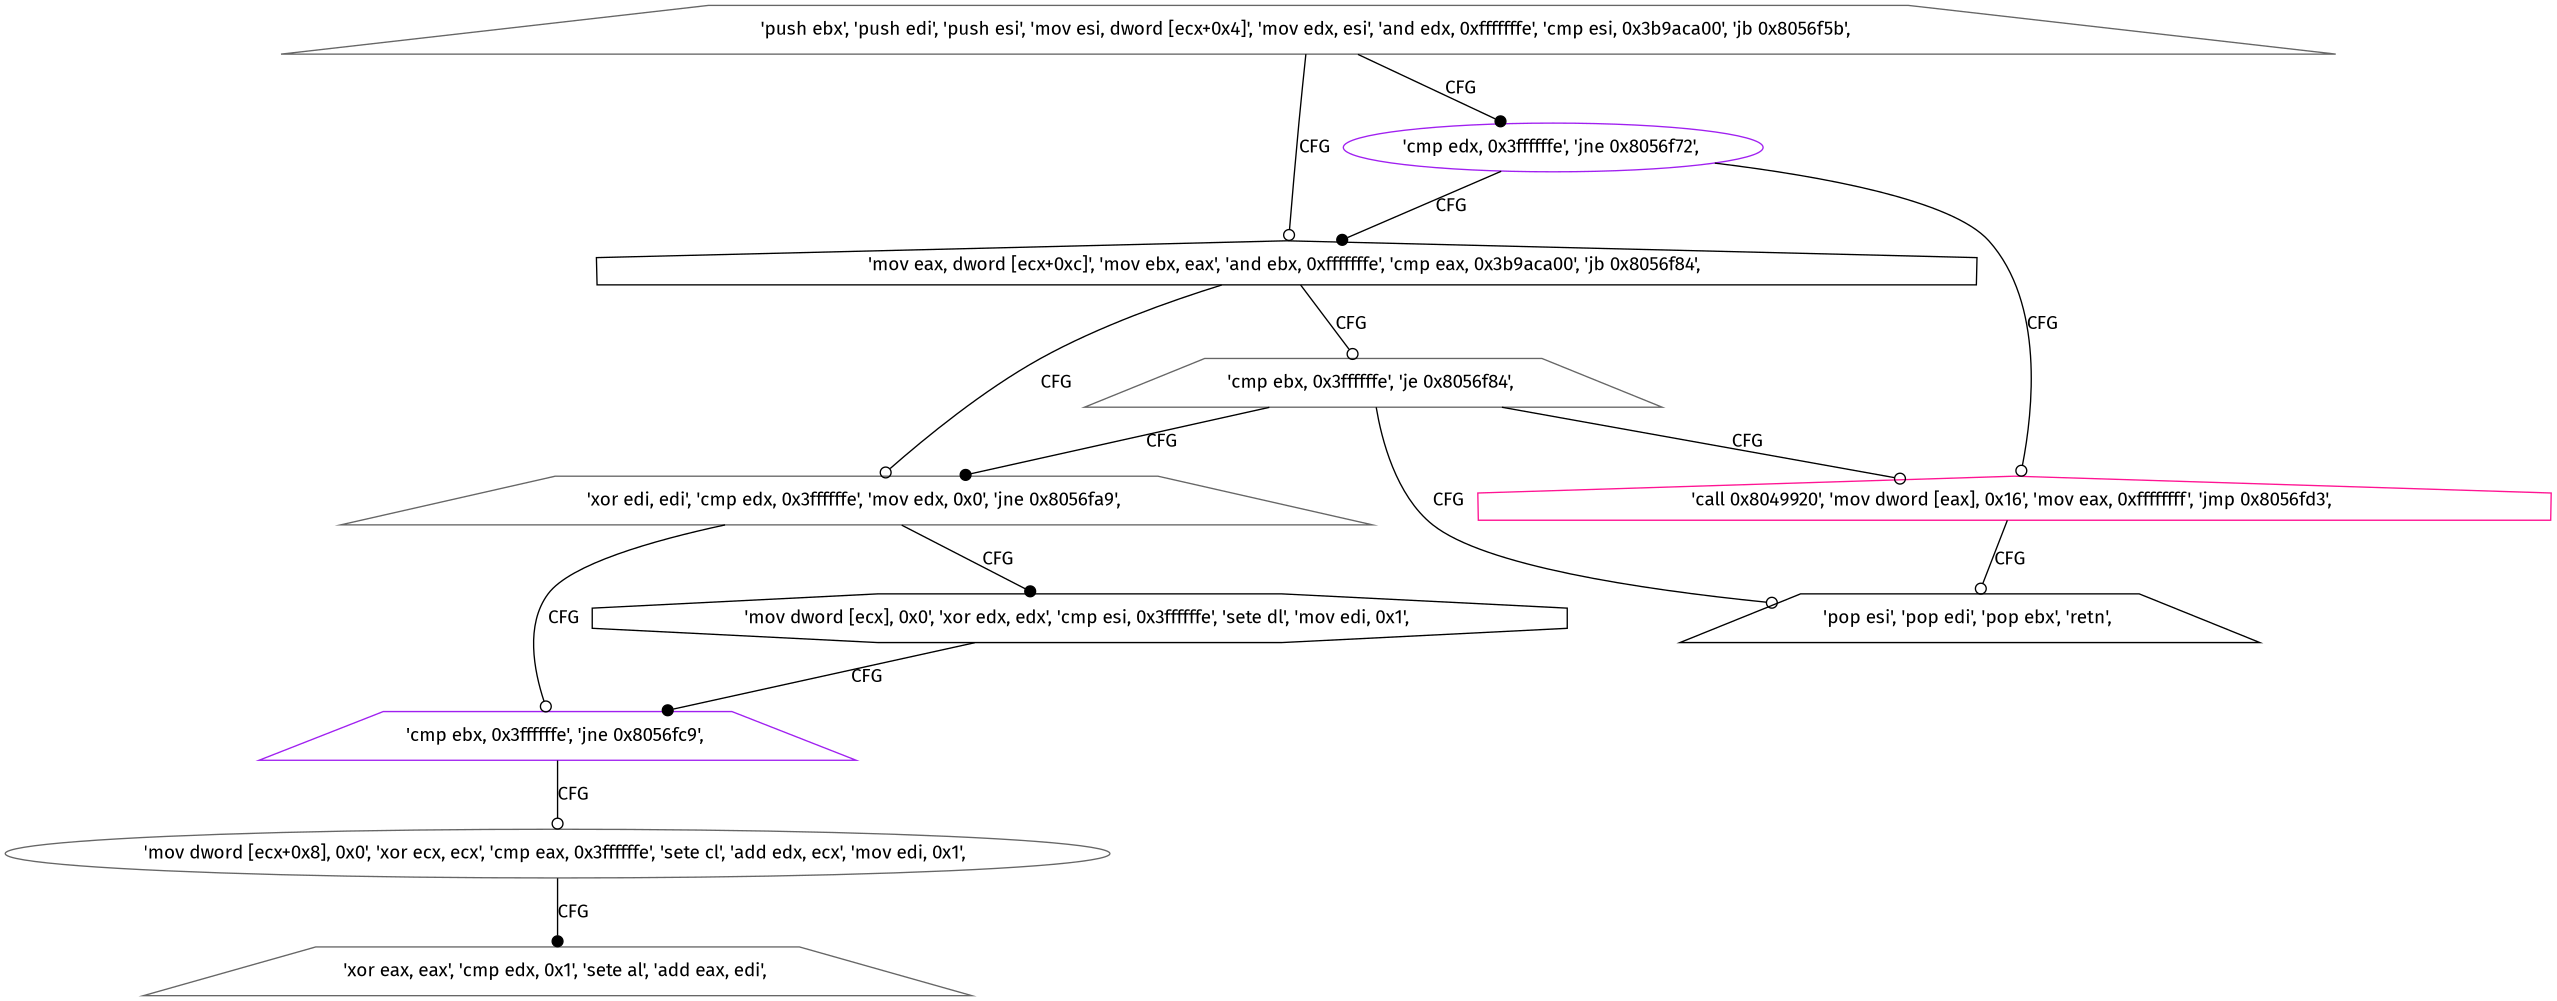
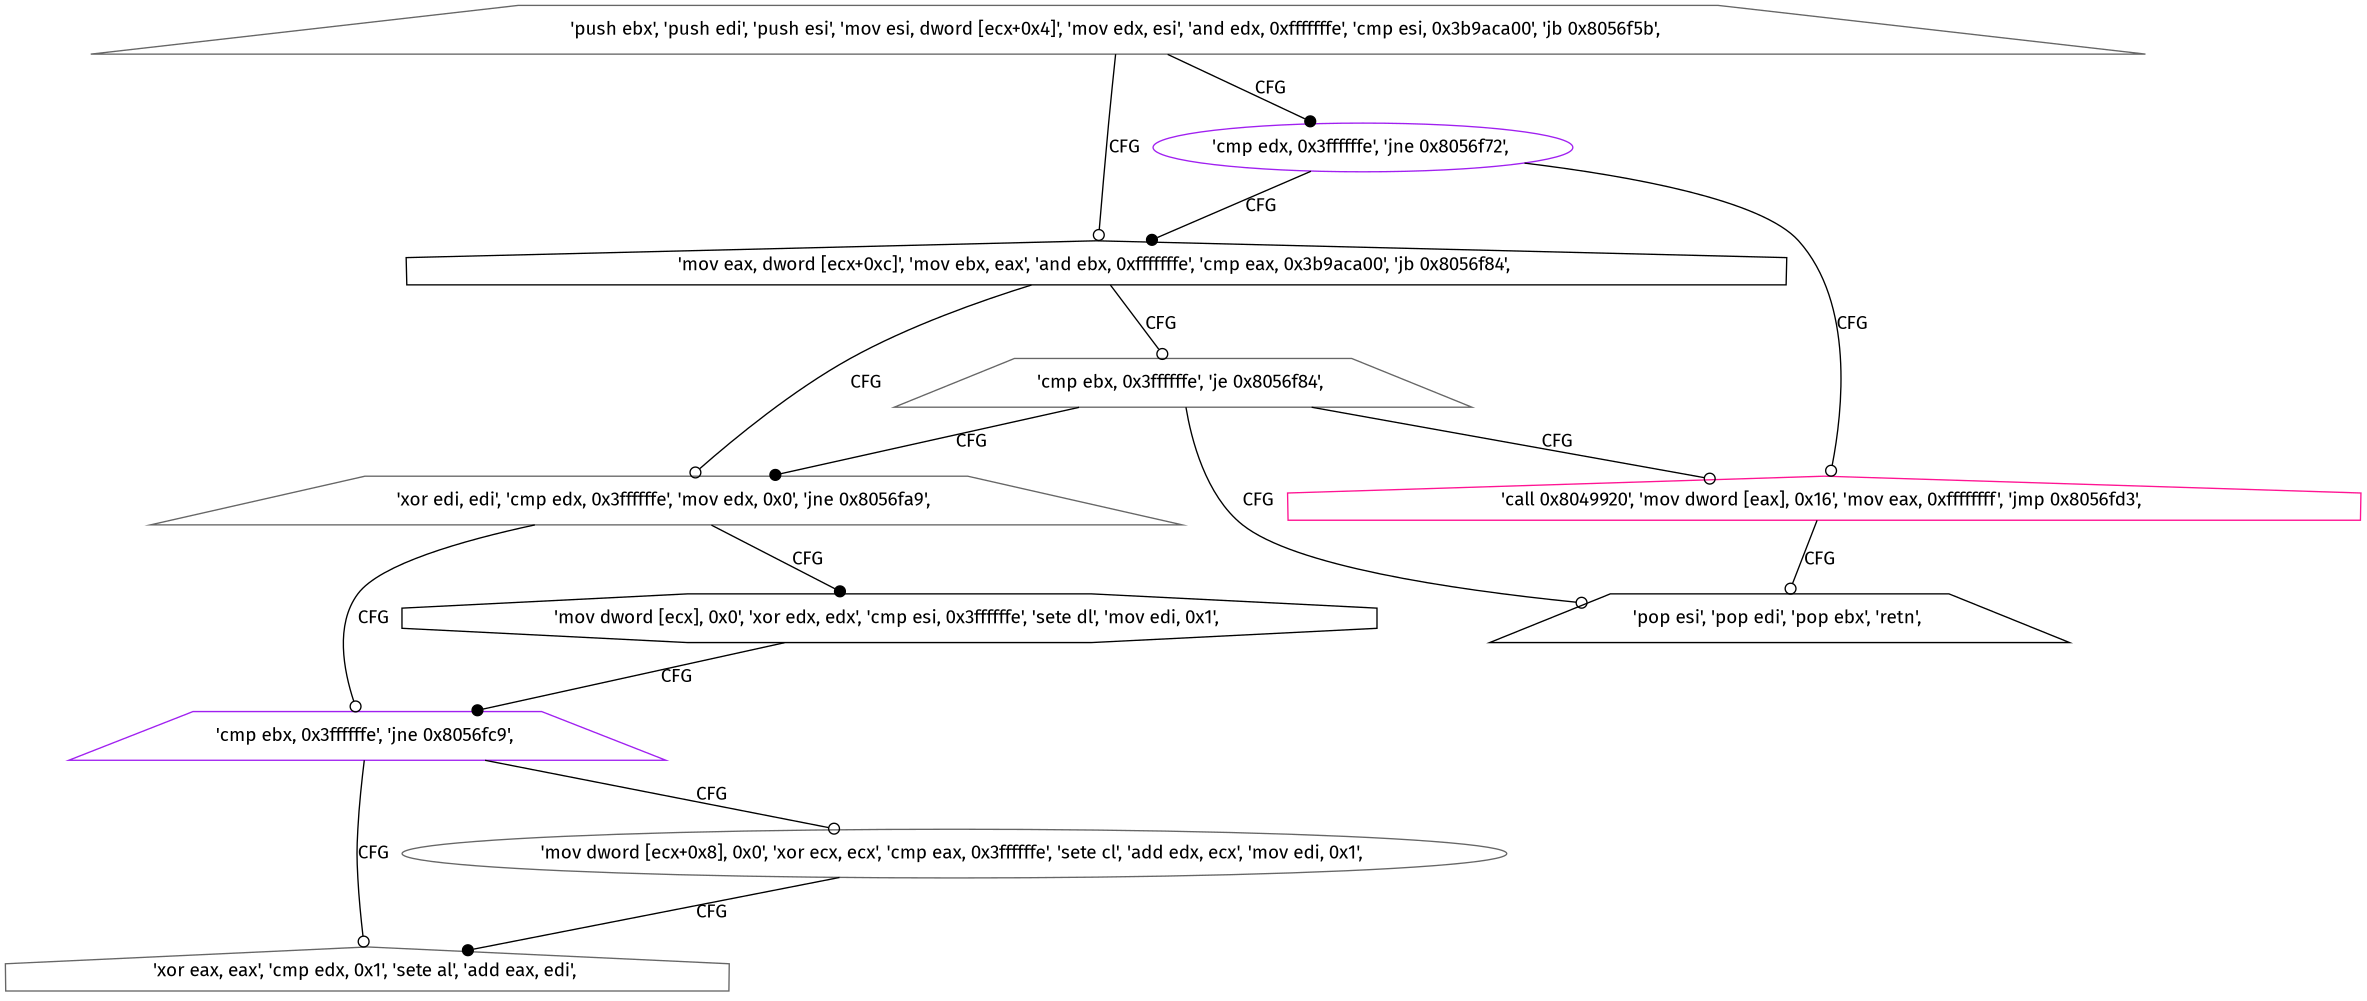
edge "'cmp ebx, 0x3ffffffe', 'jne 0x8056fc9'," -> "'xor eax, eax', 'cmp edx, 0x1', 'sete al', 'add eax, edi',": added, label "CFG"
node "'xor eax, eax', 'cmp edx, 0x1', 'sete al', 'add eax, edi',": shape trapezium -> house
